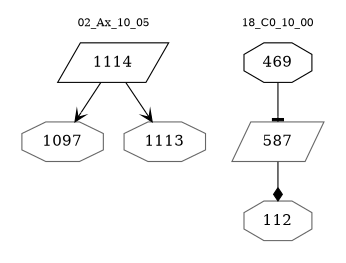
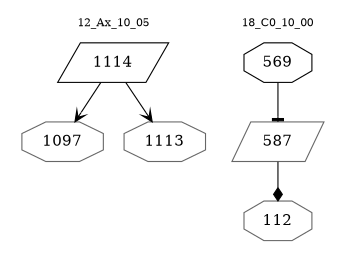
cluster "02_Ax_10_05": label "02_Ax_10_05" -> "12_Ax_10_05"
node "469": label "469" -> "569"
